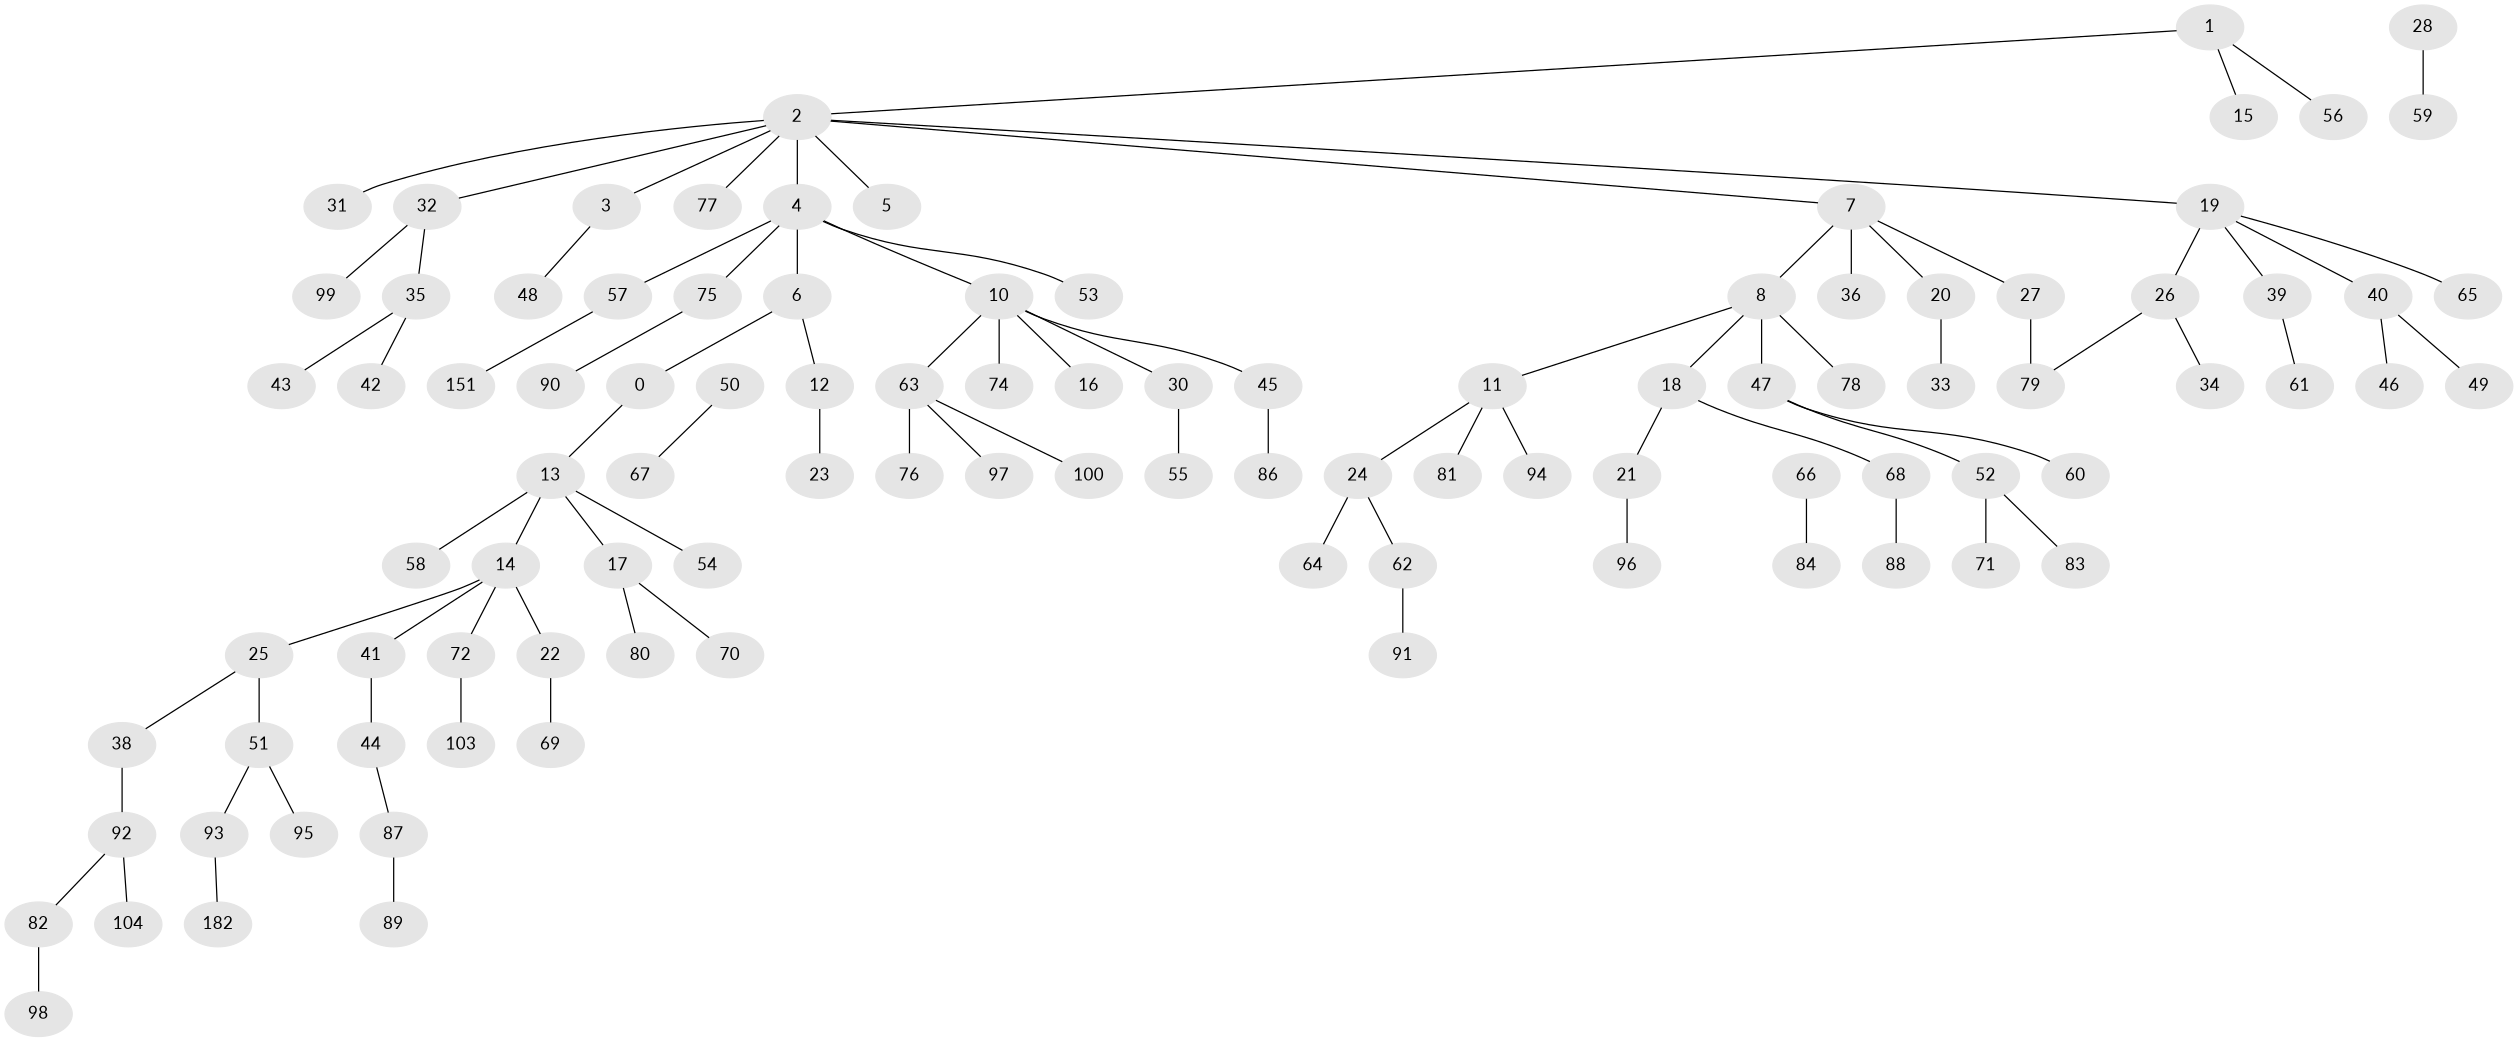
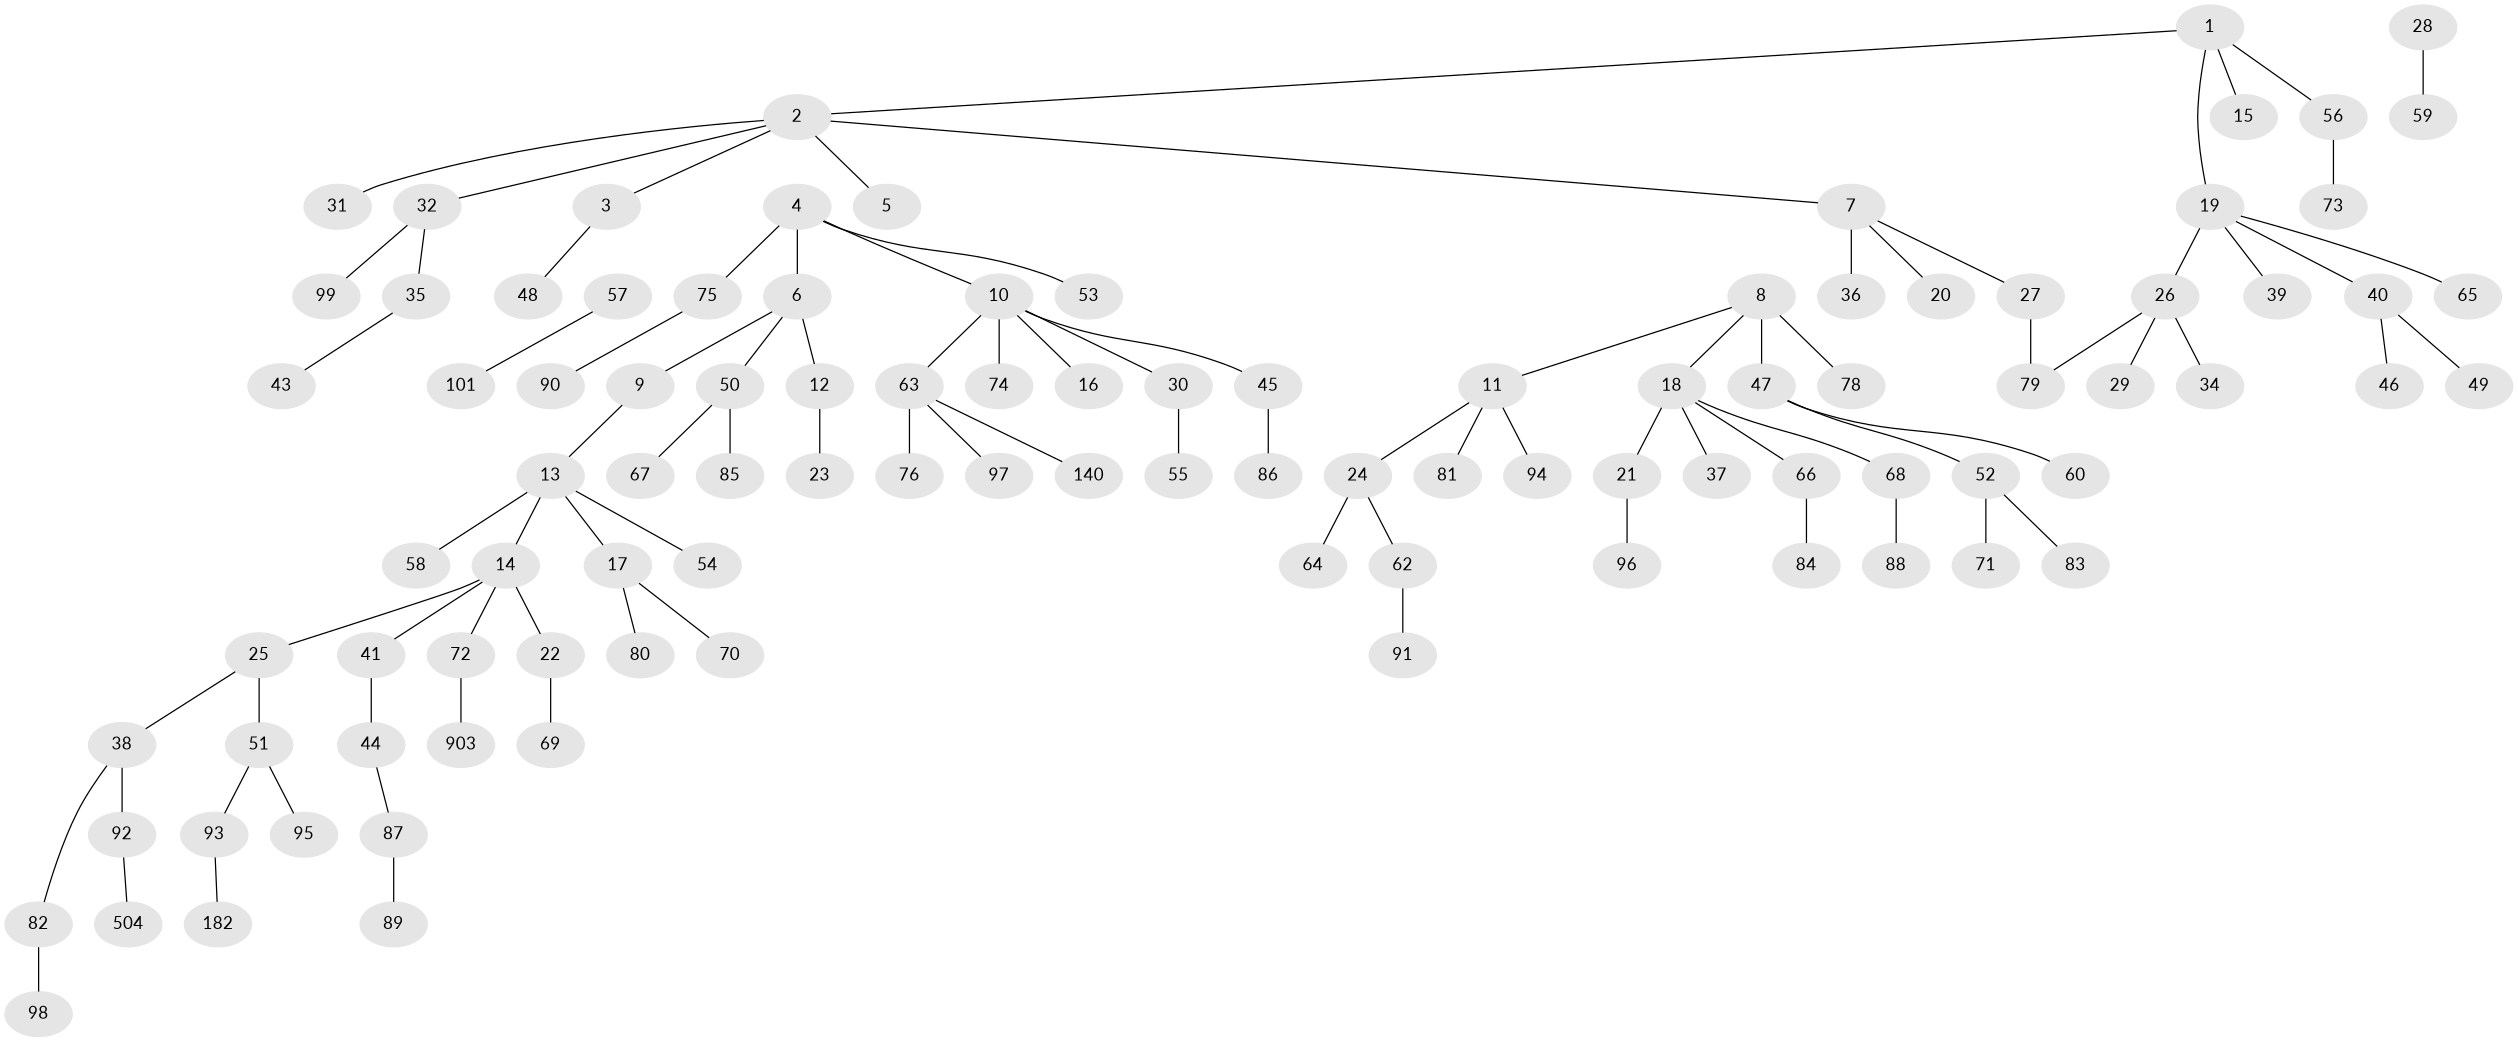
edge "2" -- "19": now "1" -- "19"
edge "2" -- "4": removed
node "77": removed
node "73": added
edge "4" -- "57": removed
edge "7" -- "8": removed
edge "6" -- "50": added
node "42": removed
node "151": label "151" -> "101"
node "0": label "0" -> "9"
node "33": removed
node "29": added
node "61": removed
edge "18" -- "66": added
node "85": added
node "100": label "100" -> "140"
node "37": added
node "103": label "103" -> "903"
edge "92" -- "82": now "38" -- "82"
node "104": label "104" -> "504"
